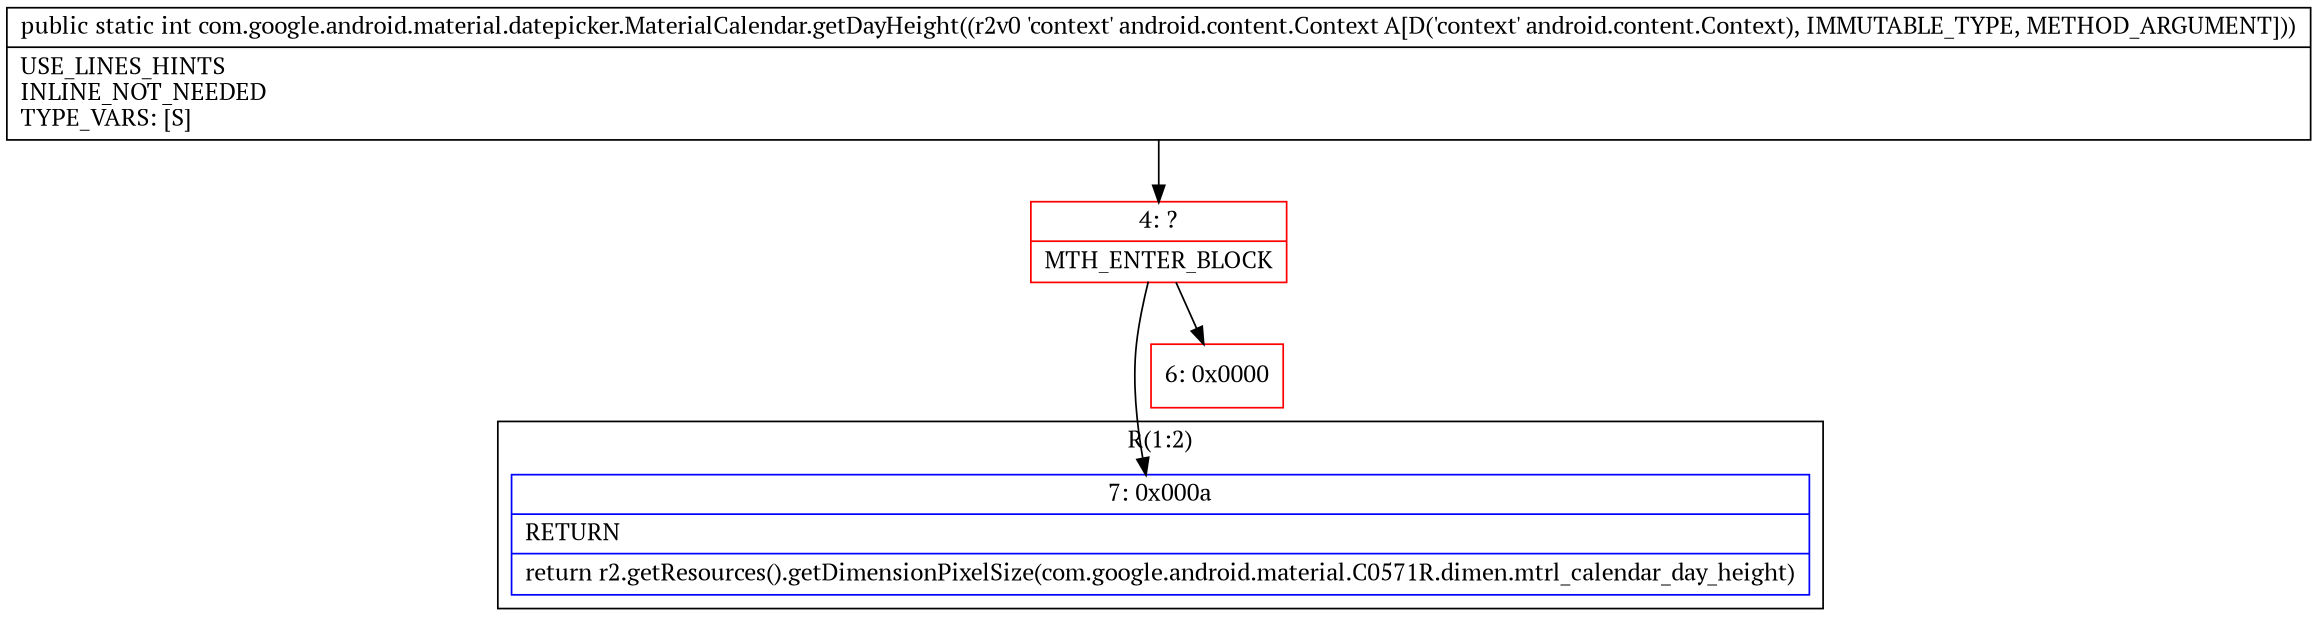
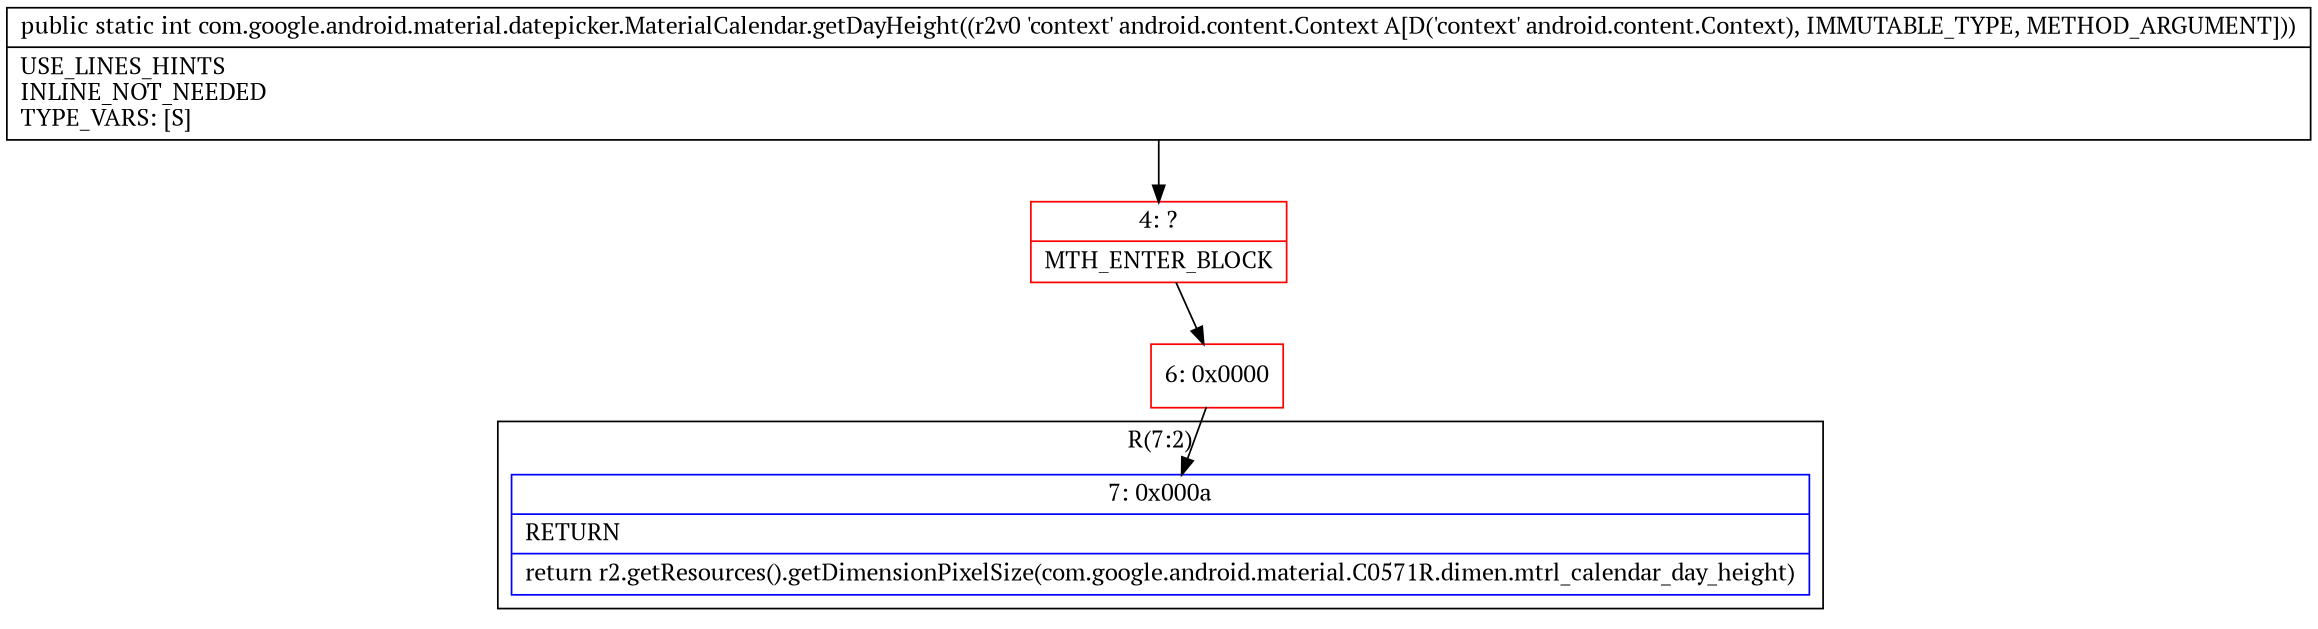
edge "4: ?" -> "7: 0x000a": now "6: 0x0000" -> "7: 0x000a"
cluster "R(1:2)": label "R(1:2)" -> "R(7:2)"
